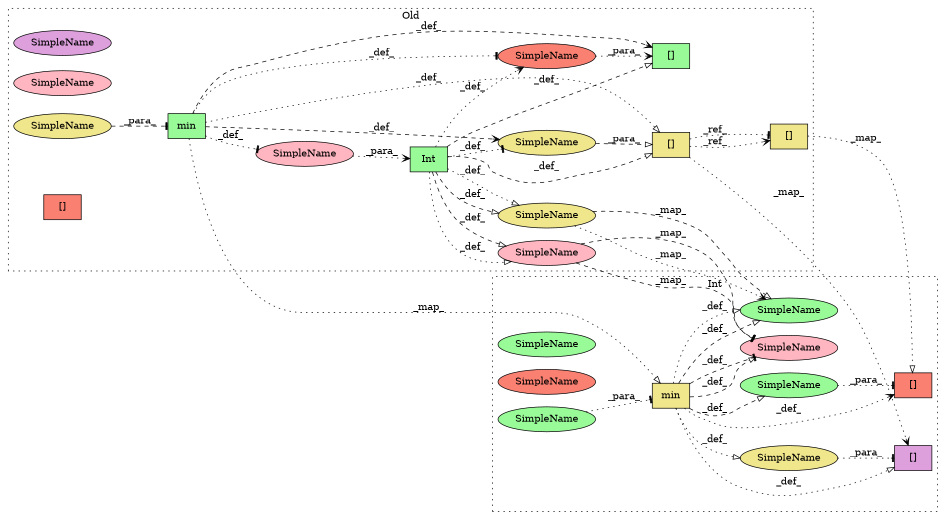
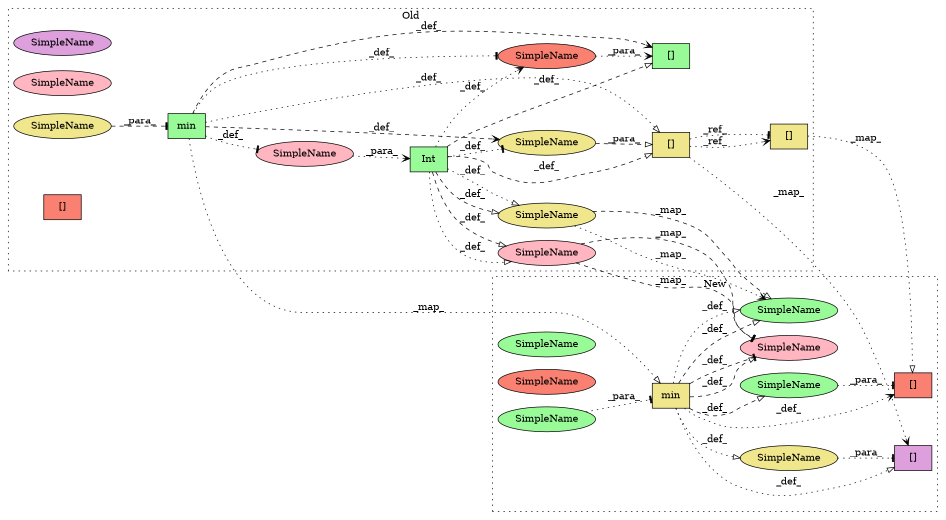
cluster "Int": label "Int" -> "New"
